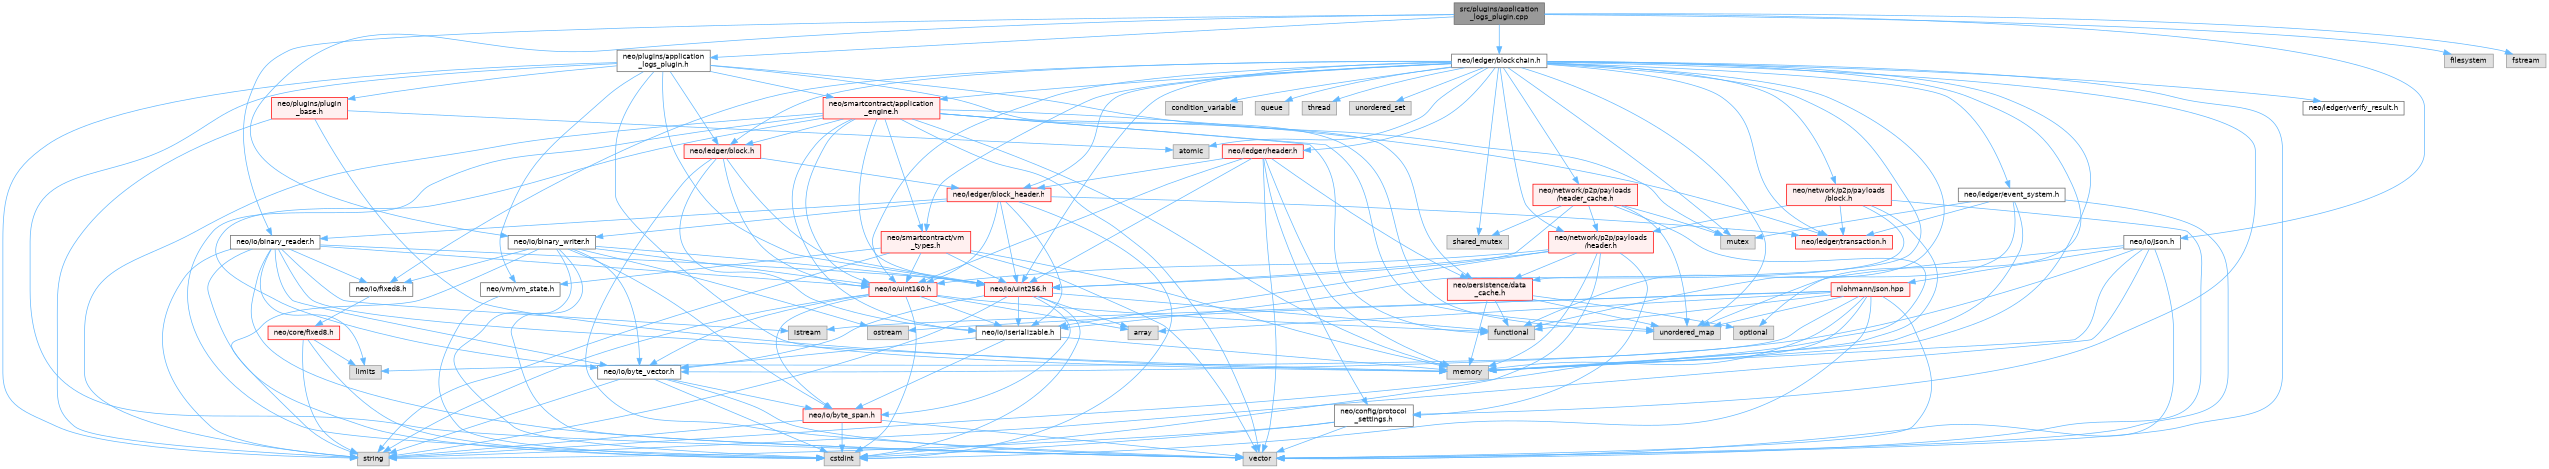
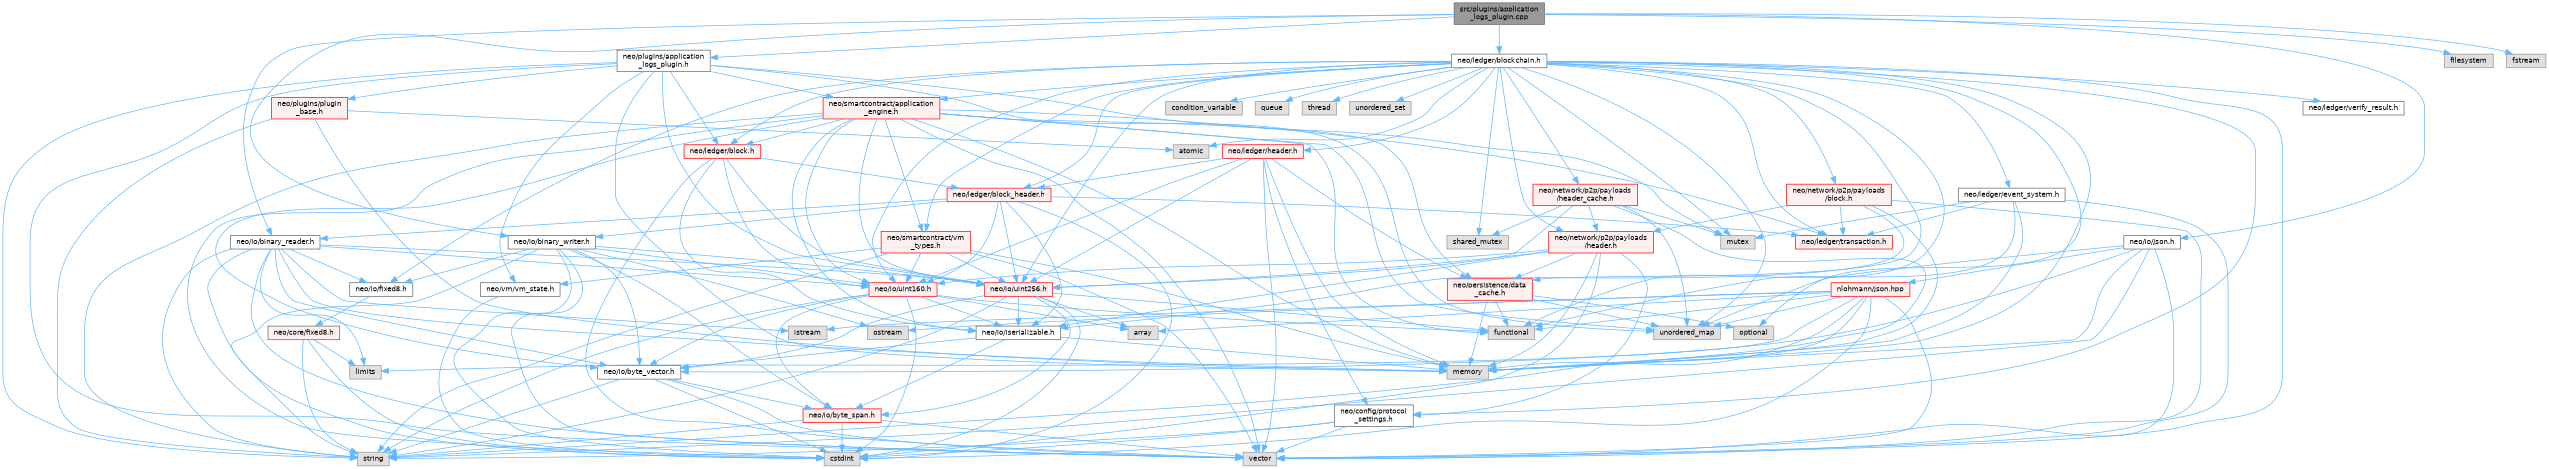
node "neo/core/fixed8.h": color red -> grey40
